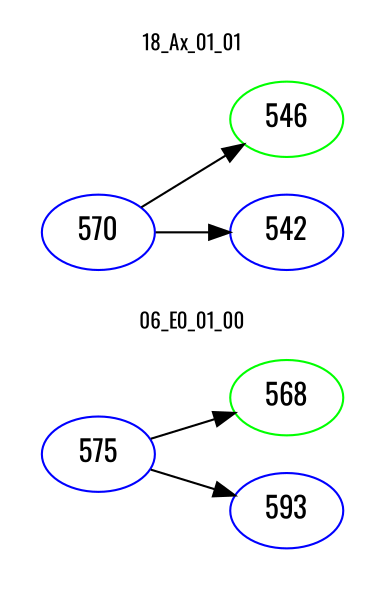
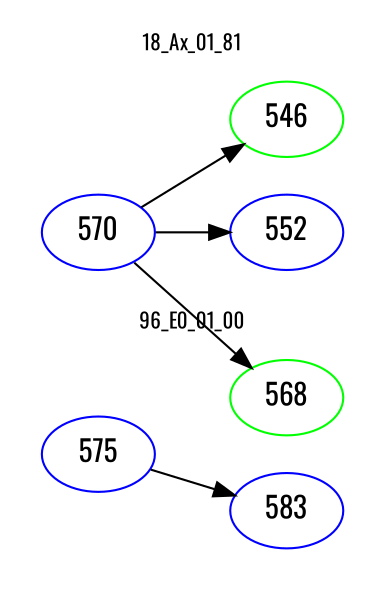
cluster "18_Ax_01_01": label "18_Ax_01_01" -> "18_Ax_01_81"
node "542": label "542" -> "552"
cluster "06_E0_01_00": label "06_E0_01_00" -> "96_E0_01_00"
edge "575" -> "568": now "570" -> "568"
node "593": label "593" -> "583"
